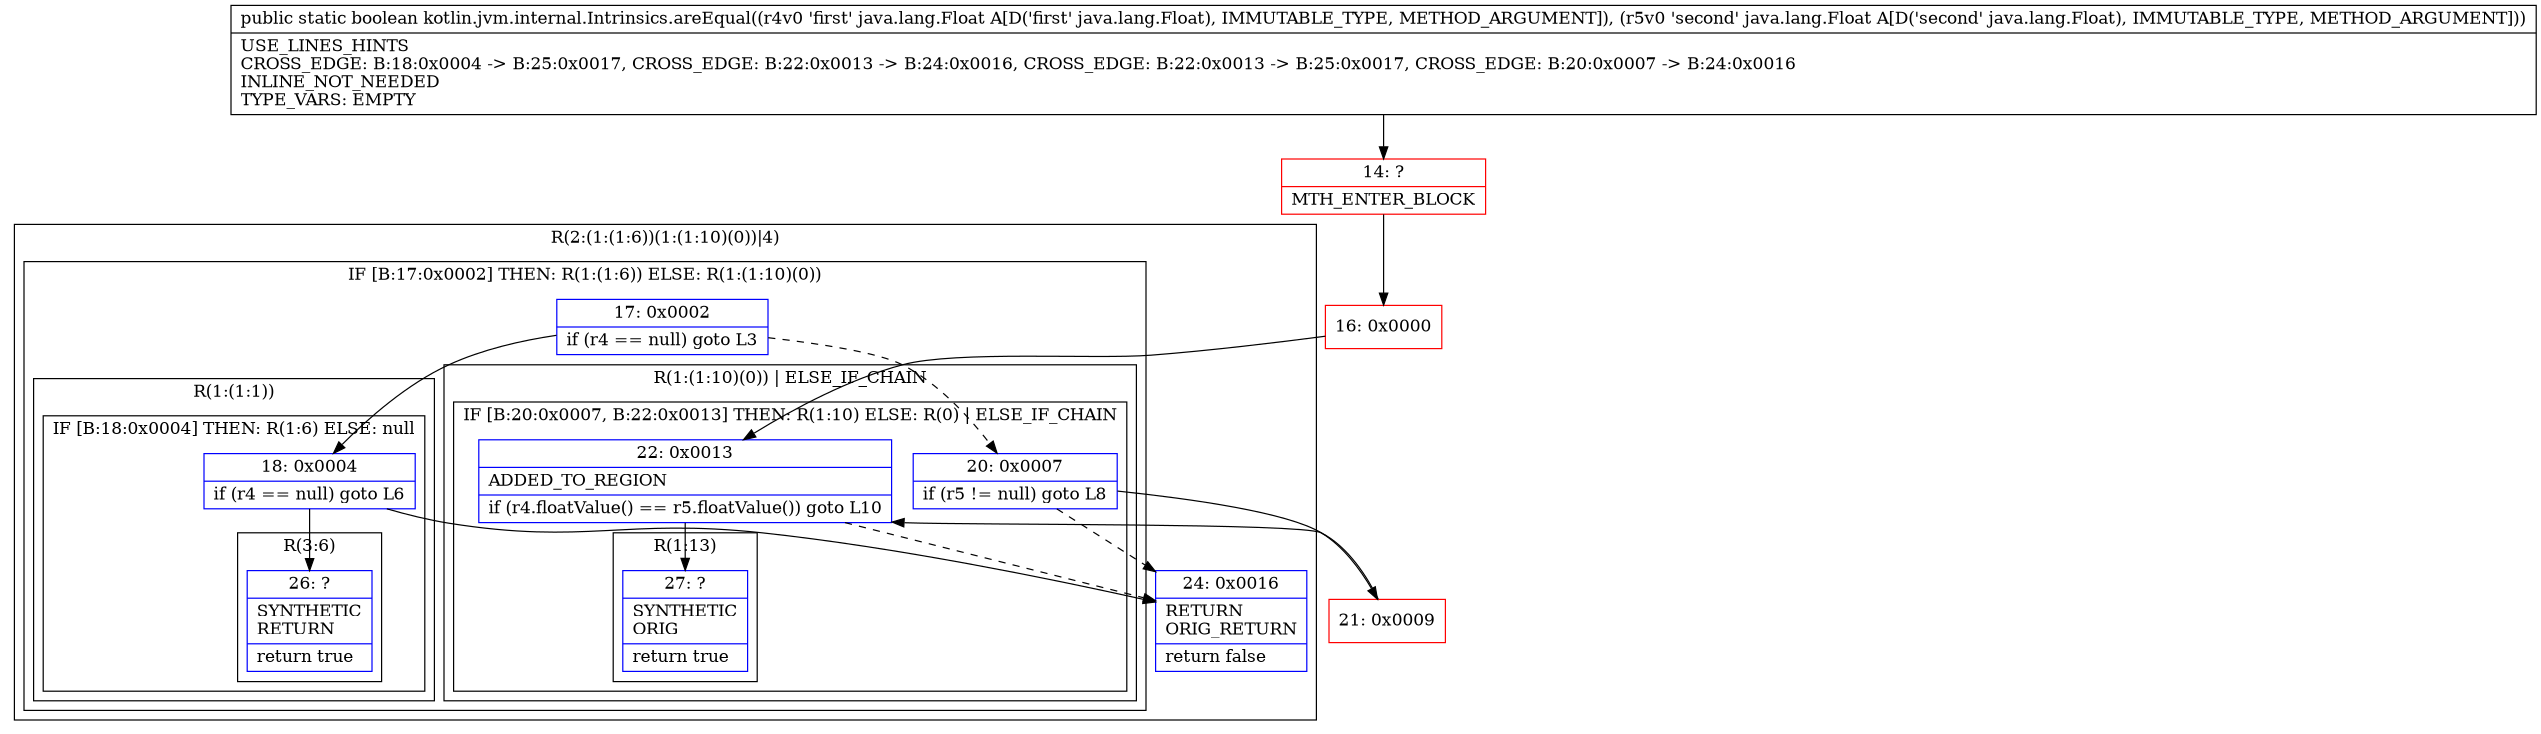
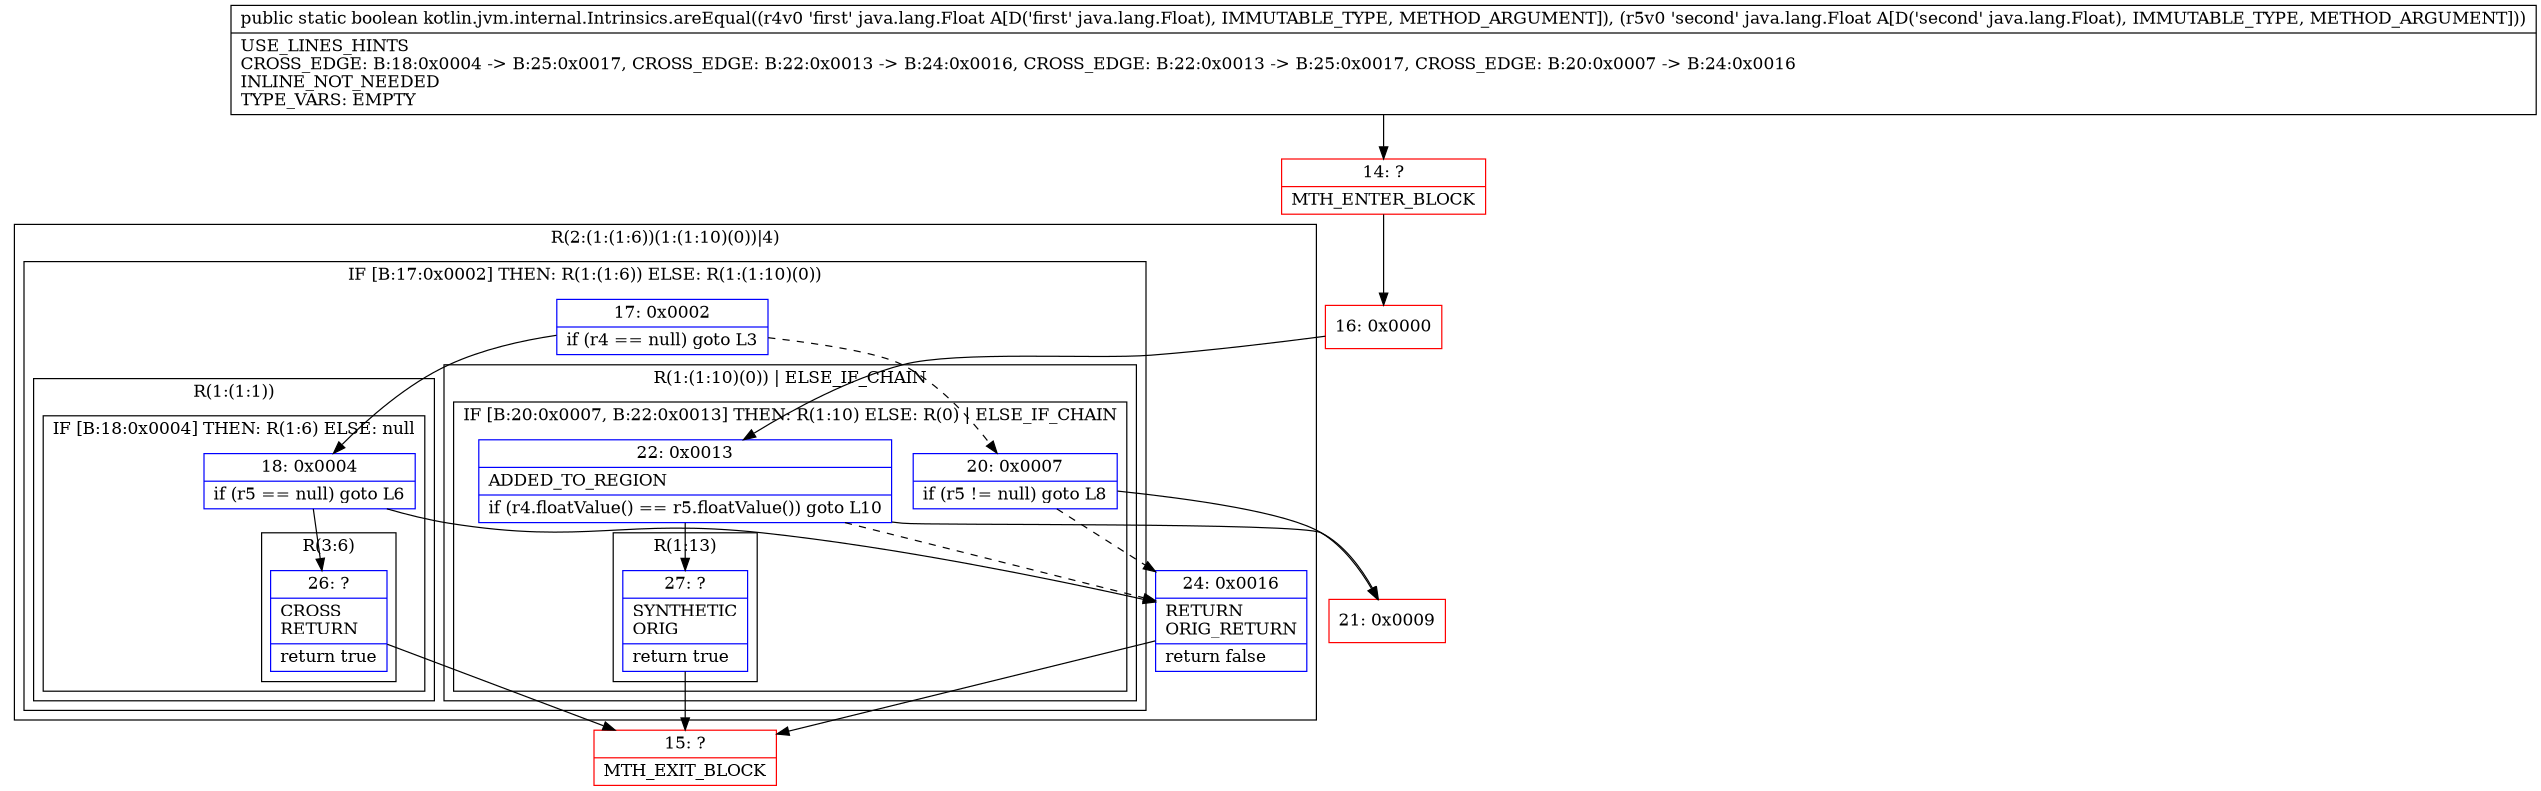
node "18: 0x0004": text "if (r4 == null) goto L6" -> "if (r5 == null) goto L6"
edge "21: 0x0009" -> "22: 0x0013": reversed
node "26: ?": text "SYNTHETIC" -> "CROSS"
node "15: ?": added
